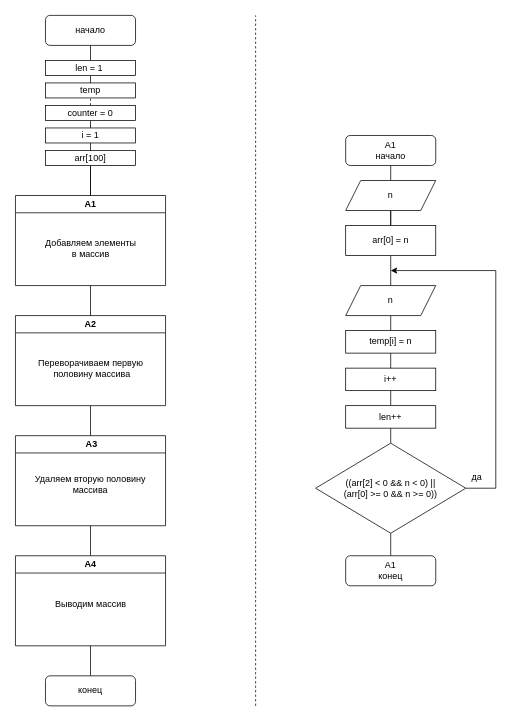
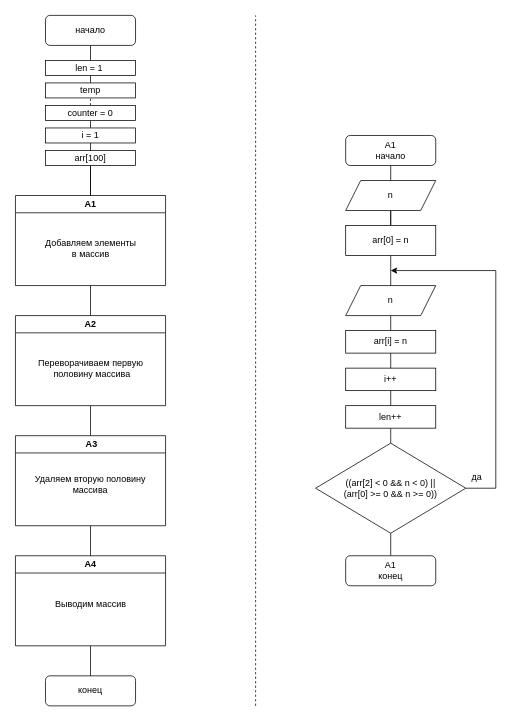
node "temp[i] = n": label "temp[i] = n" -> "arr[i] = n"
